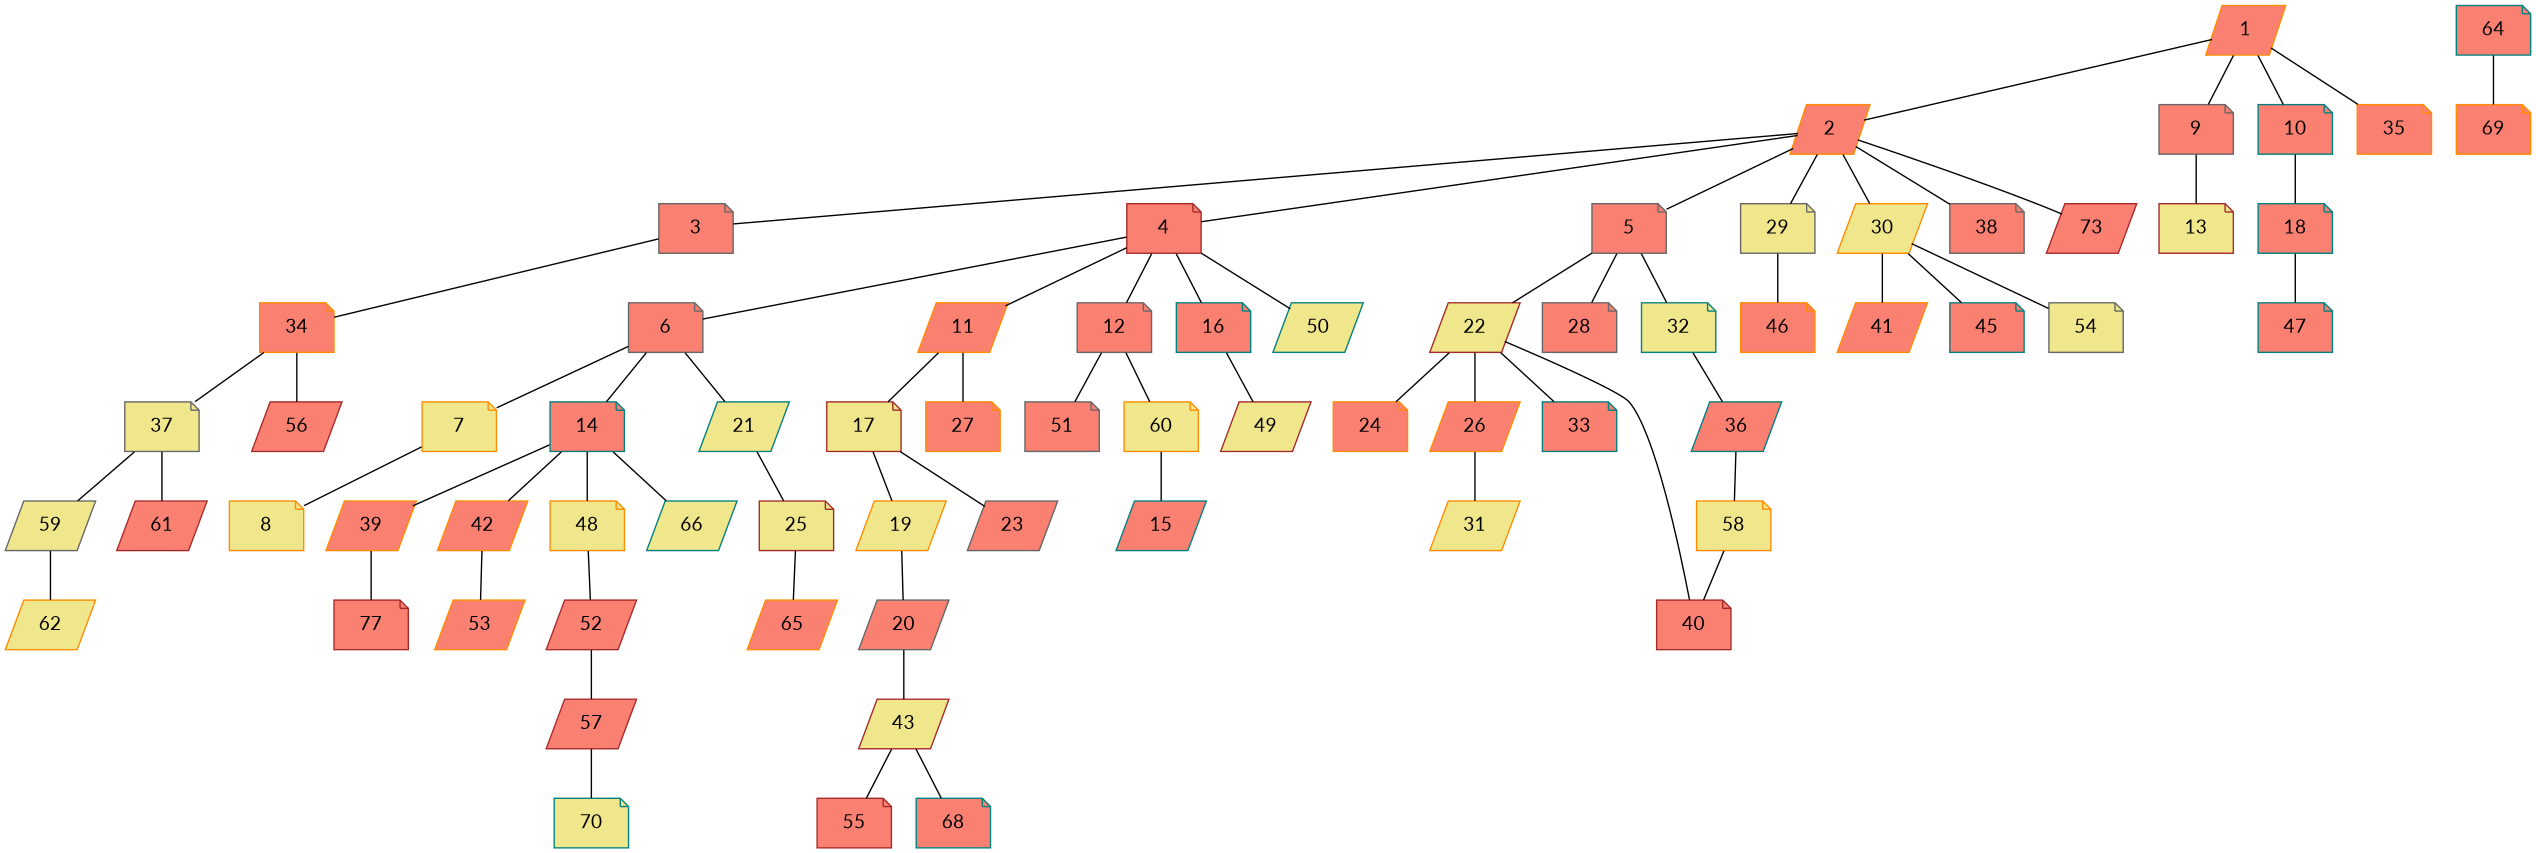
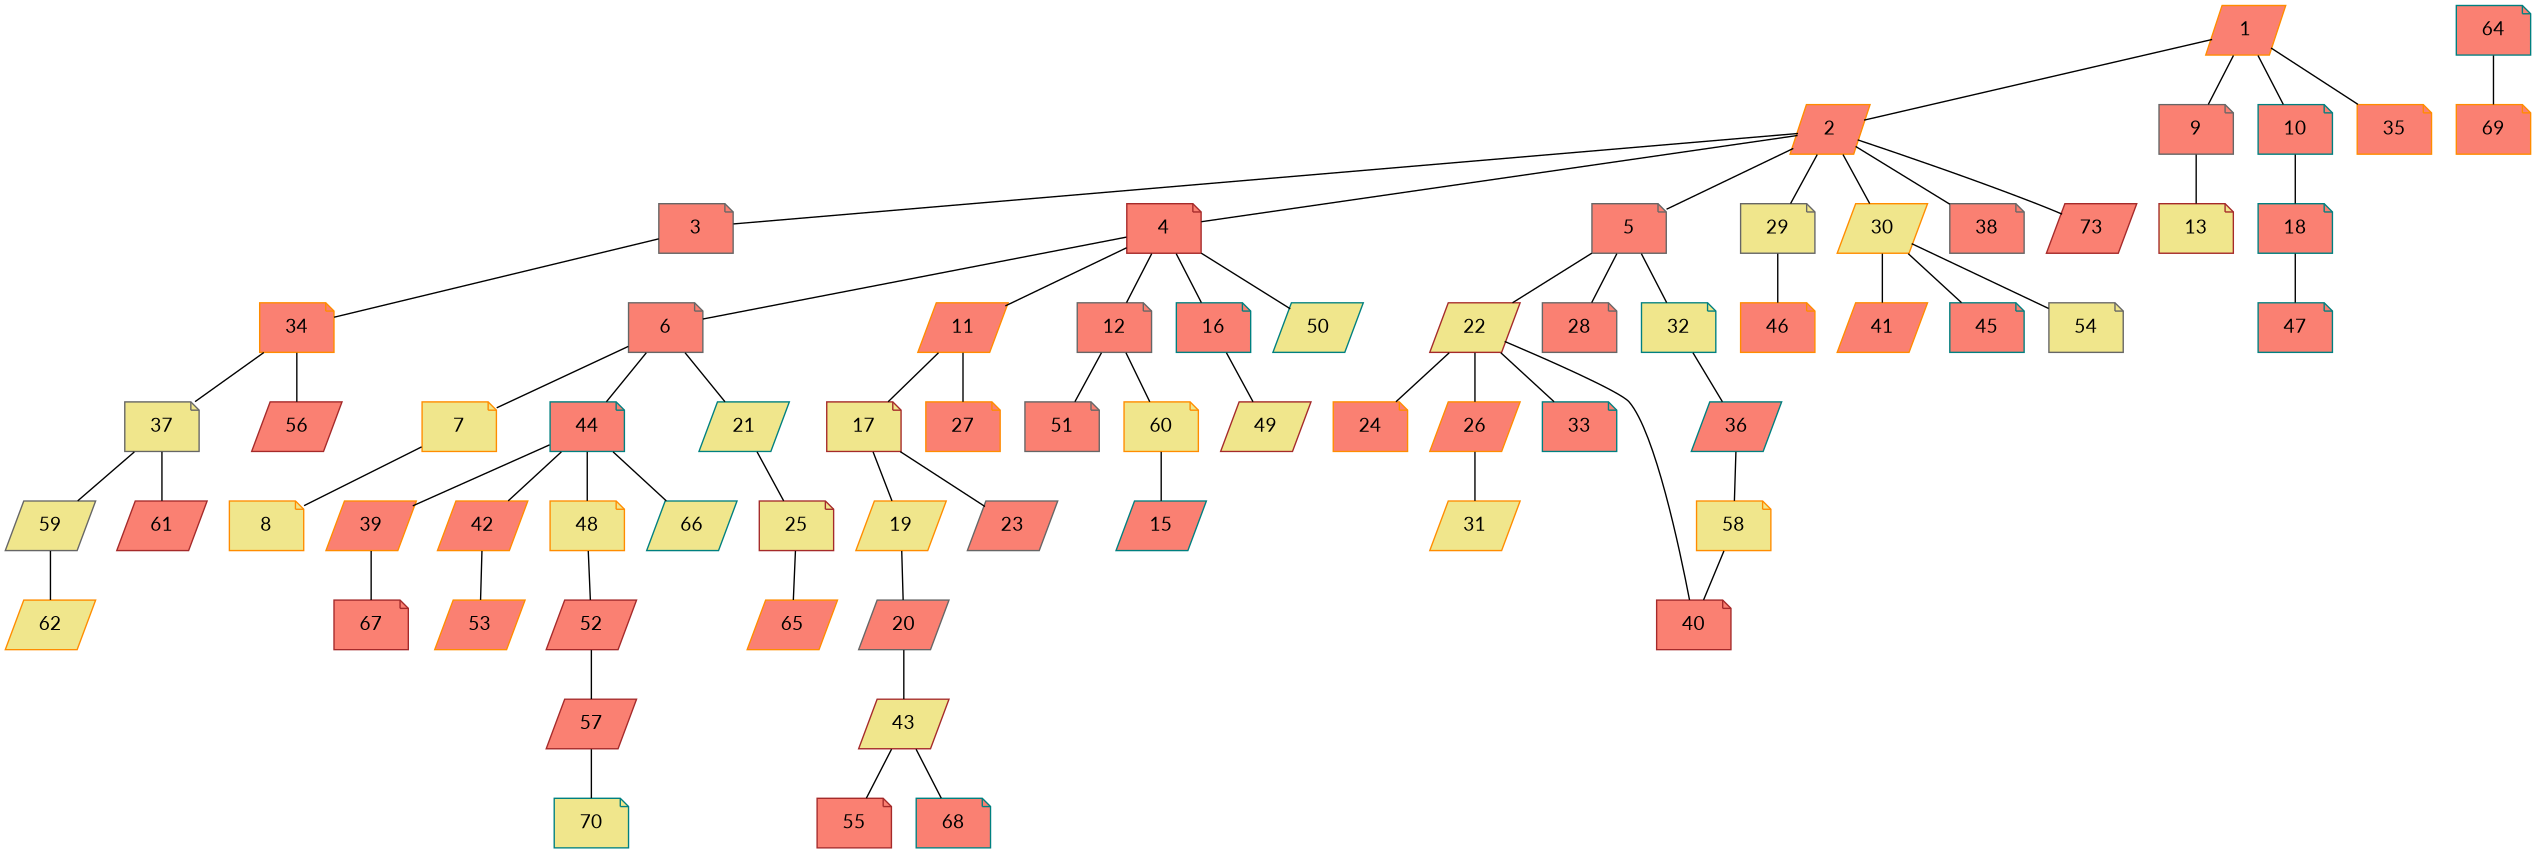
node "14": label "14" -> "44"
node "77": label "77" -> "67"
